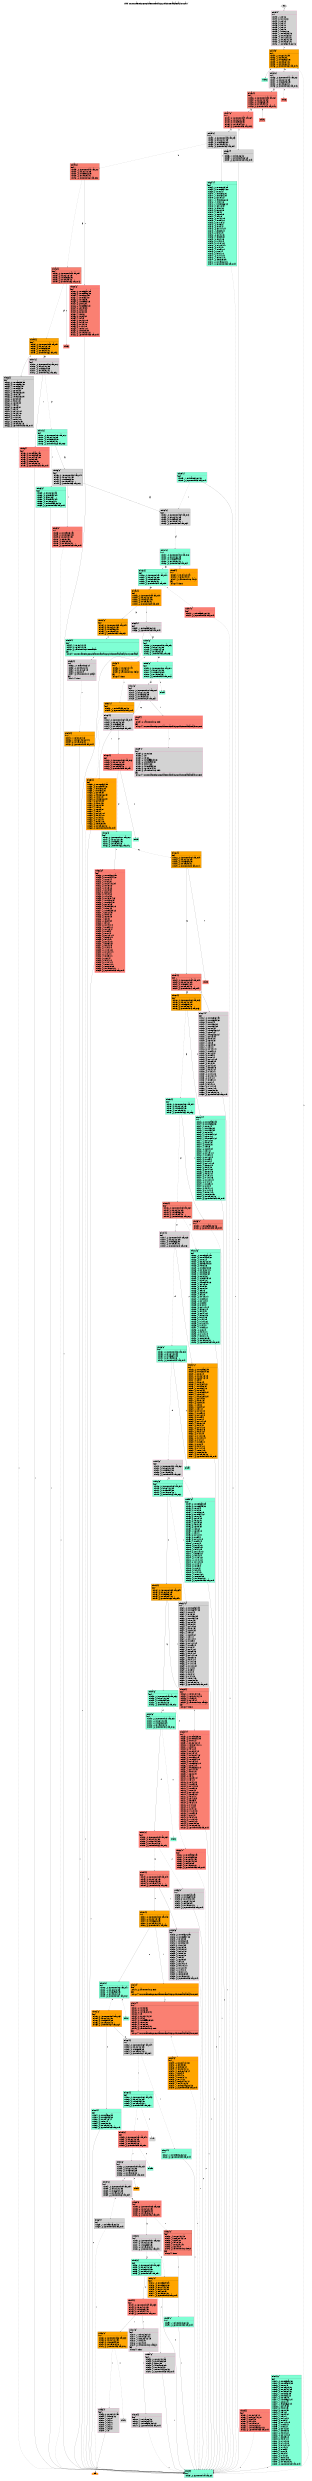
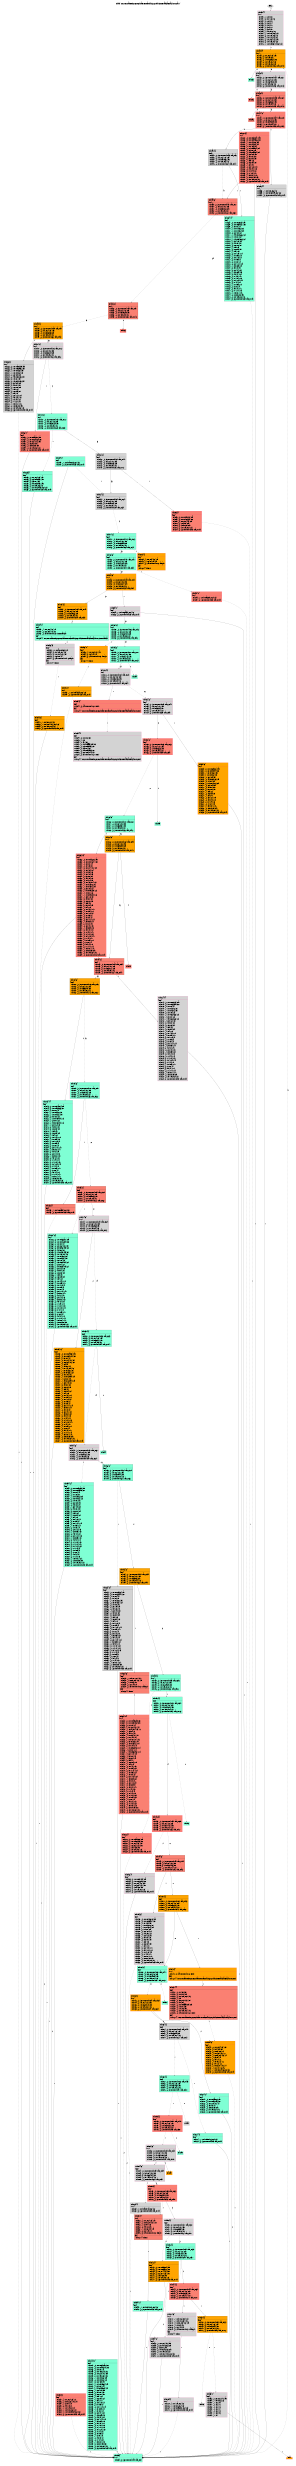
edge "0x401aac [28]" -> "0x402820 [88]": reversed
